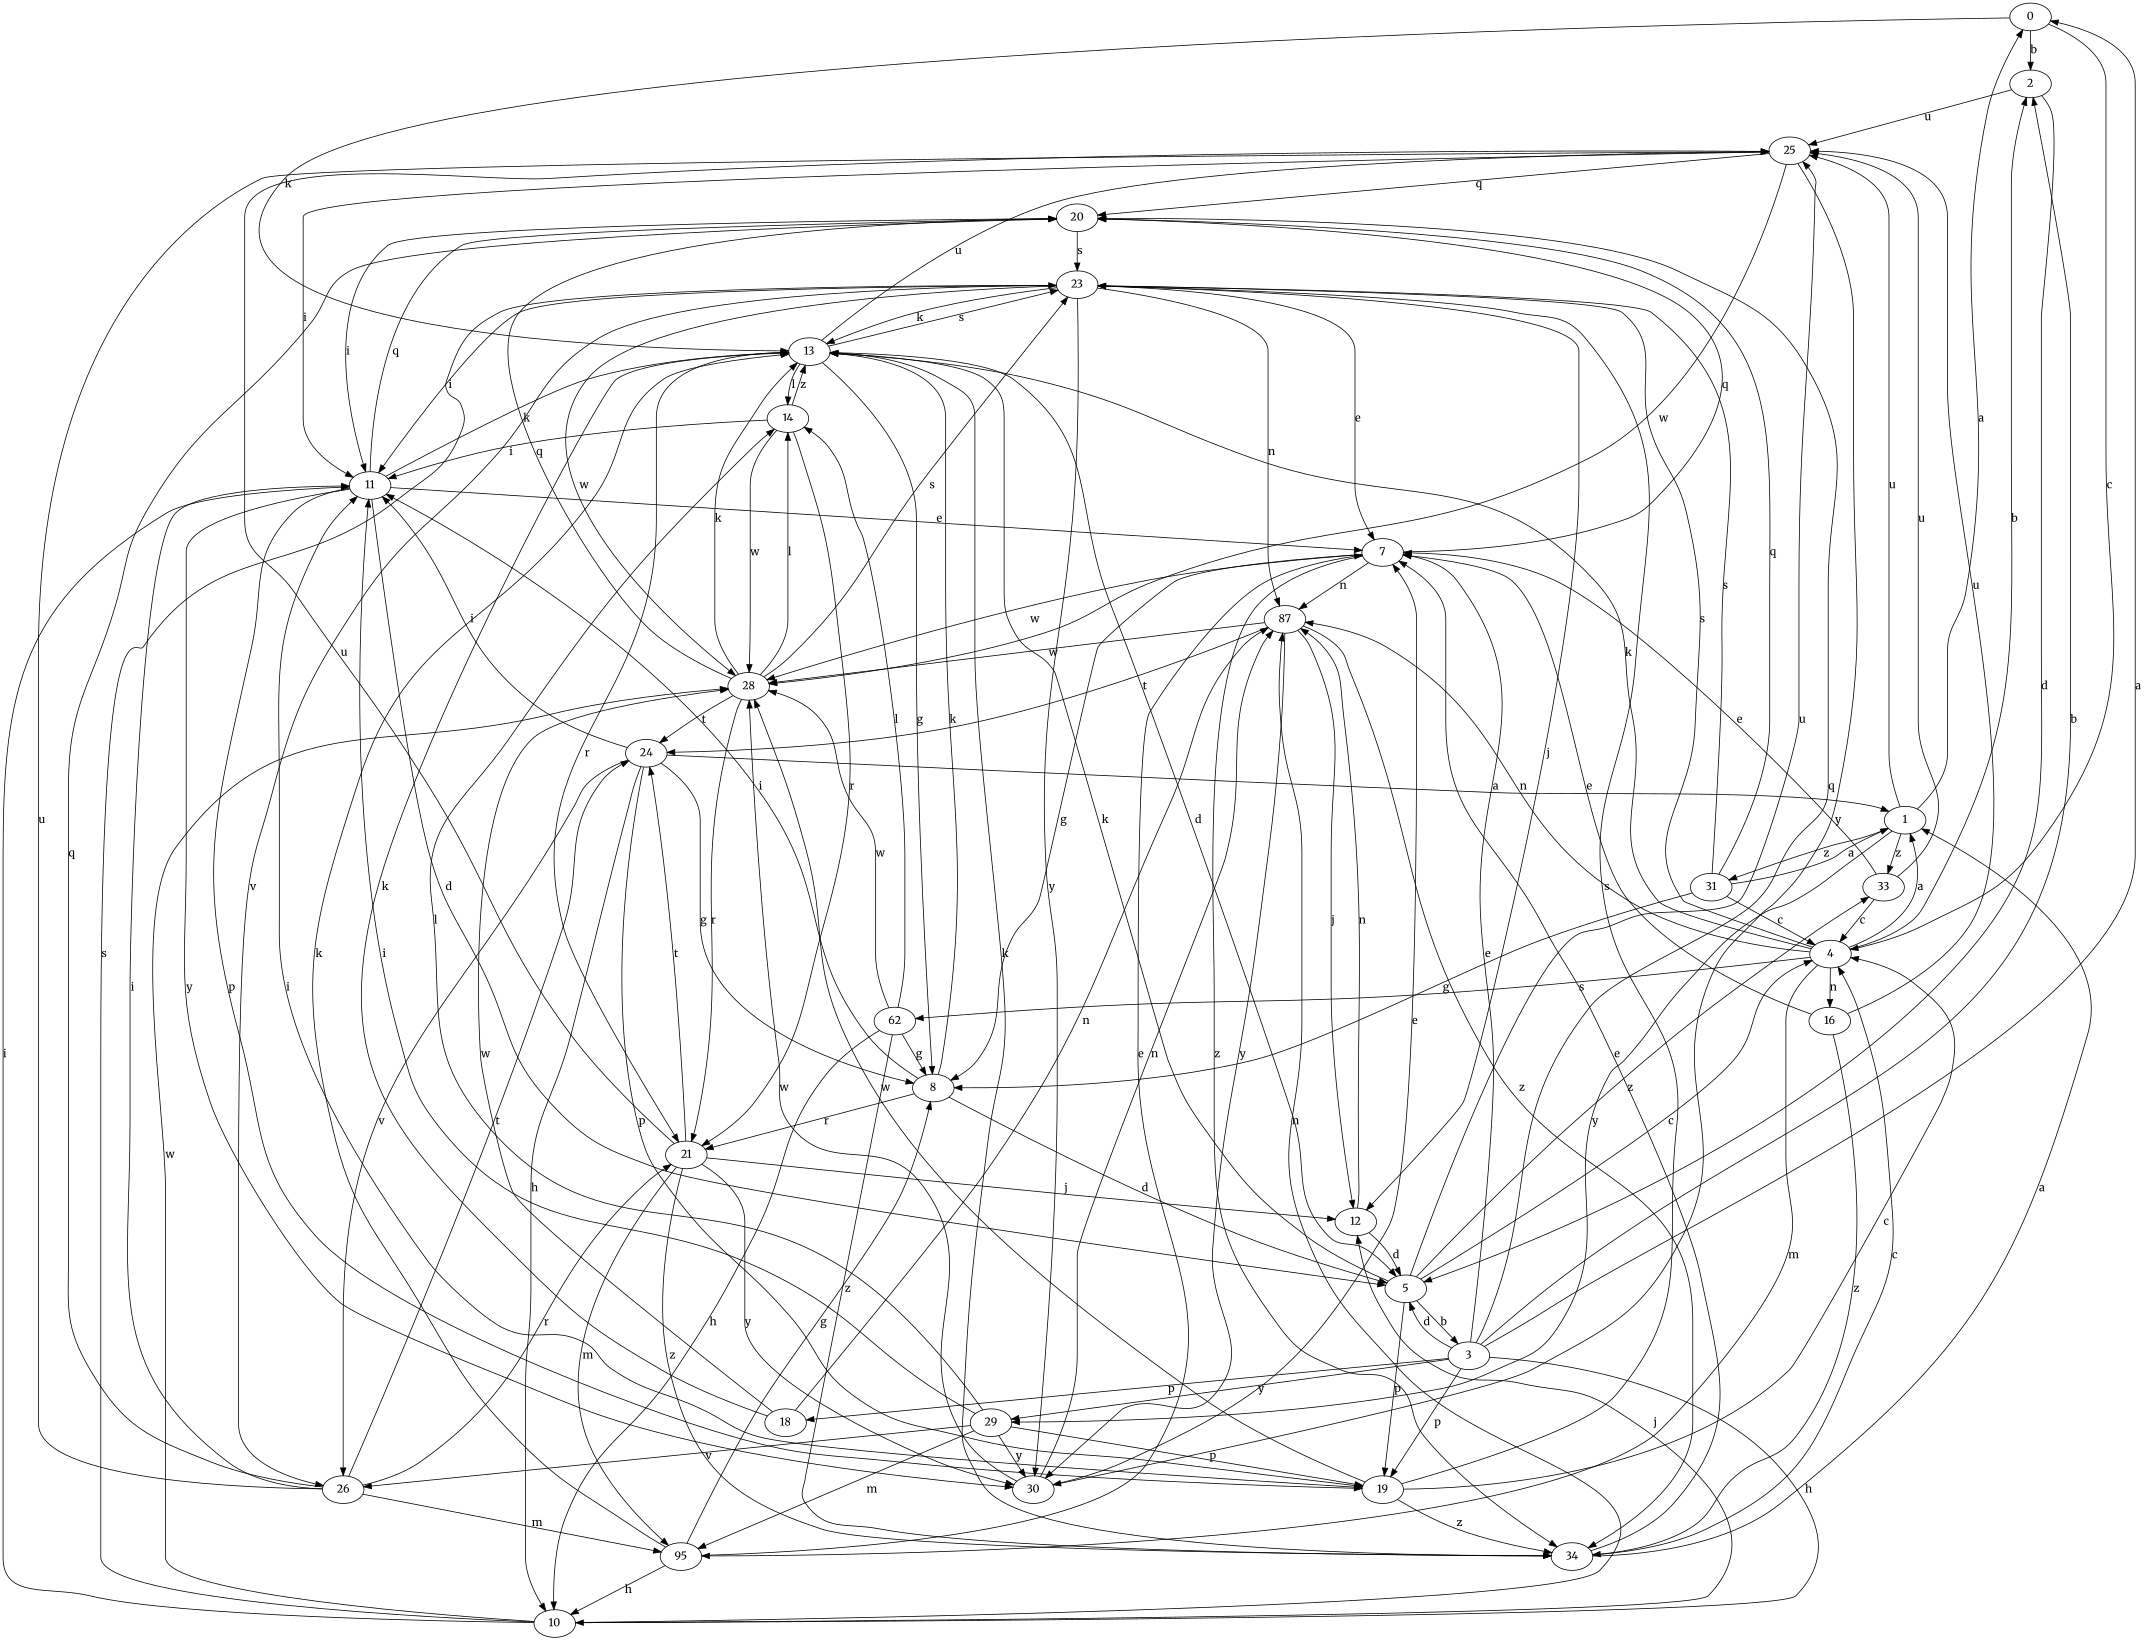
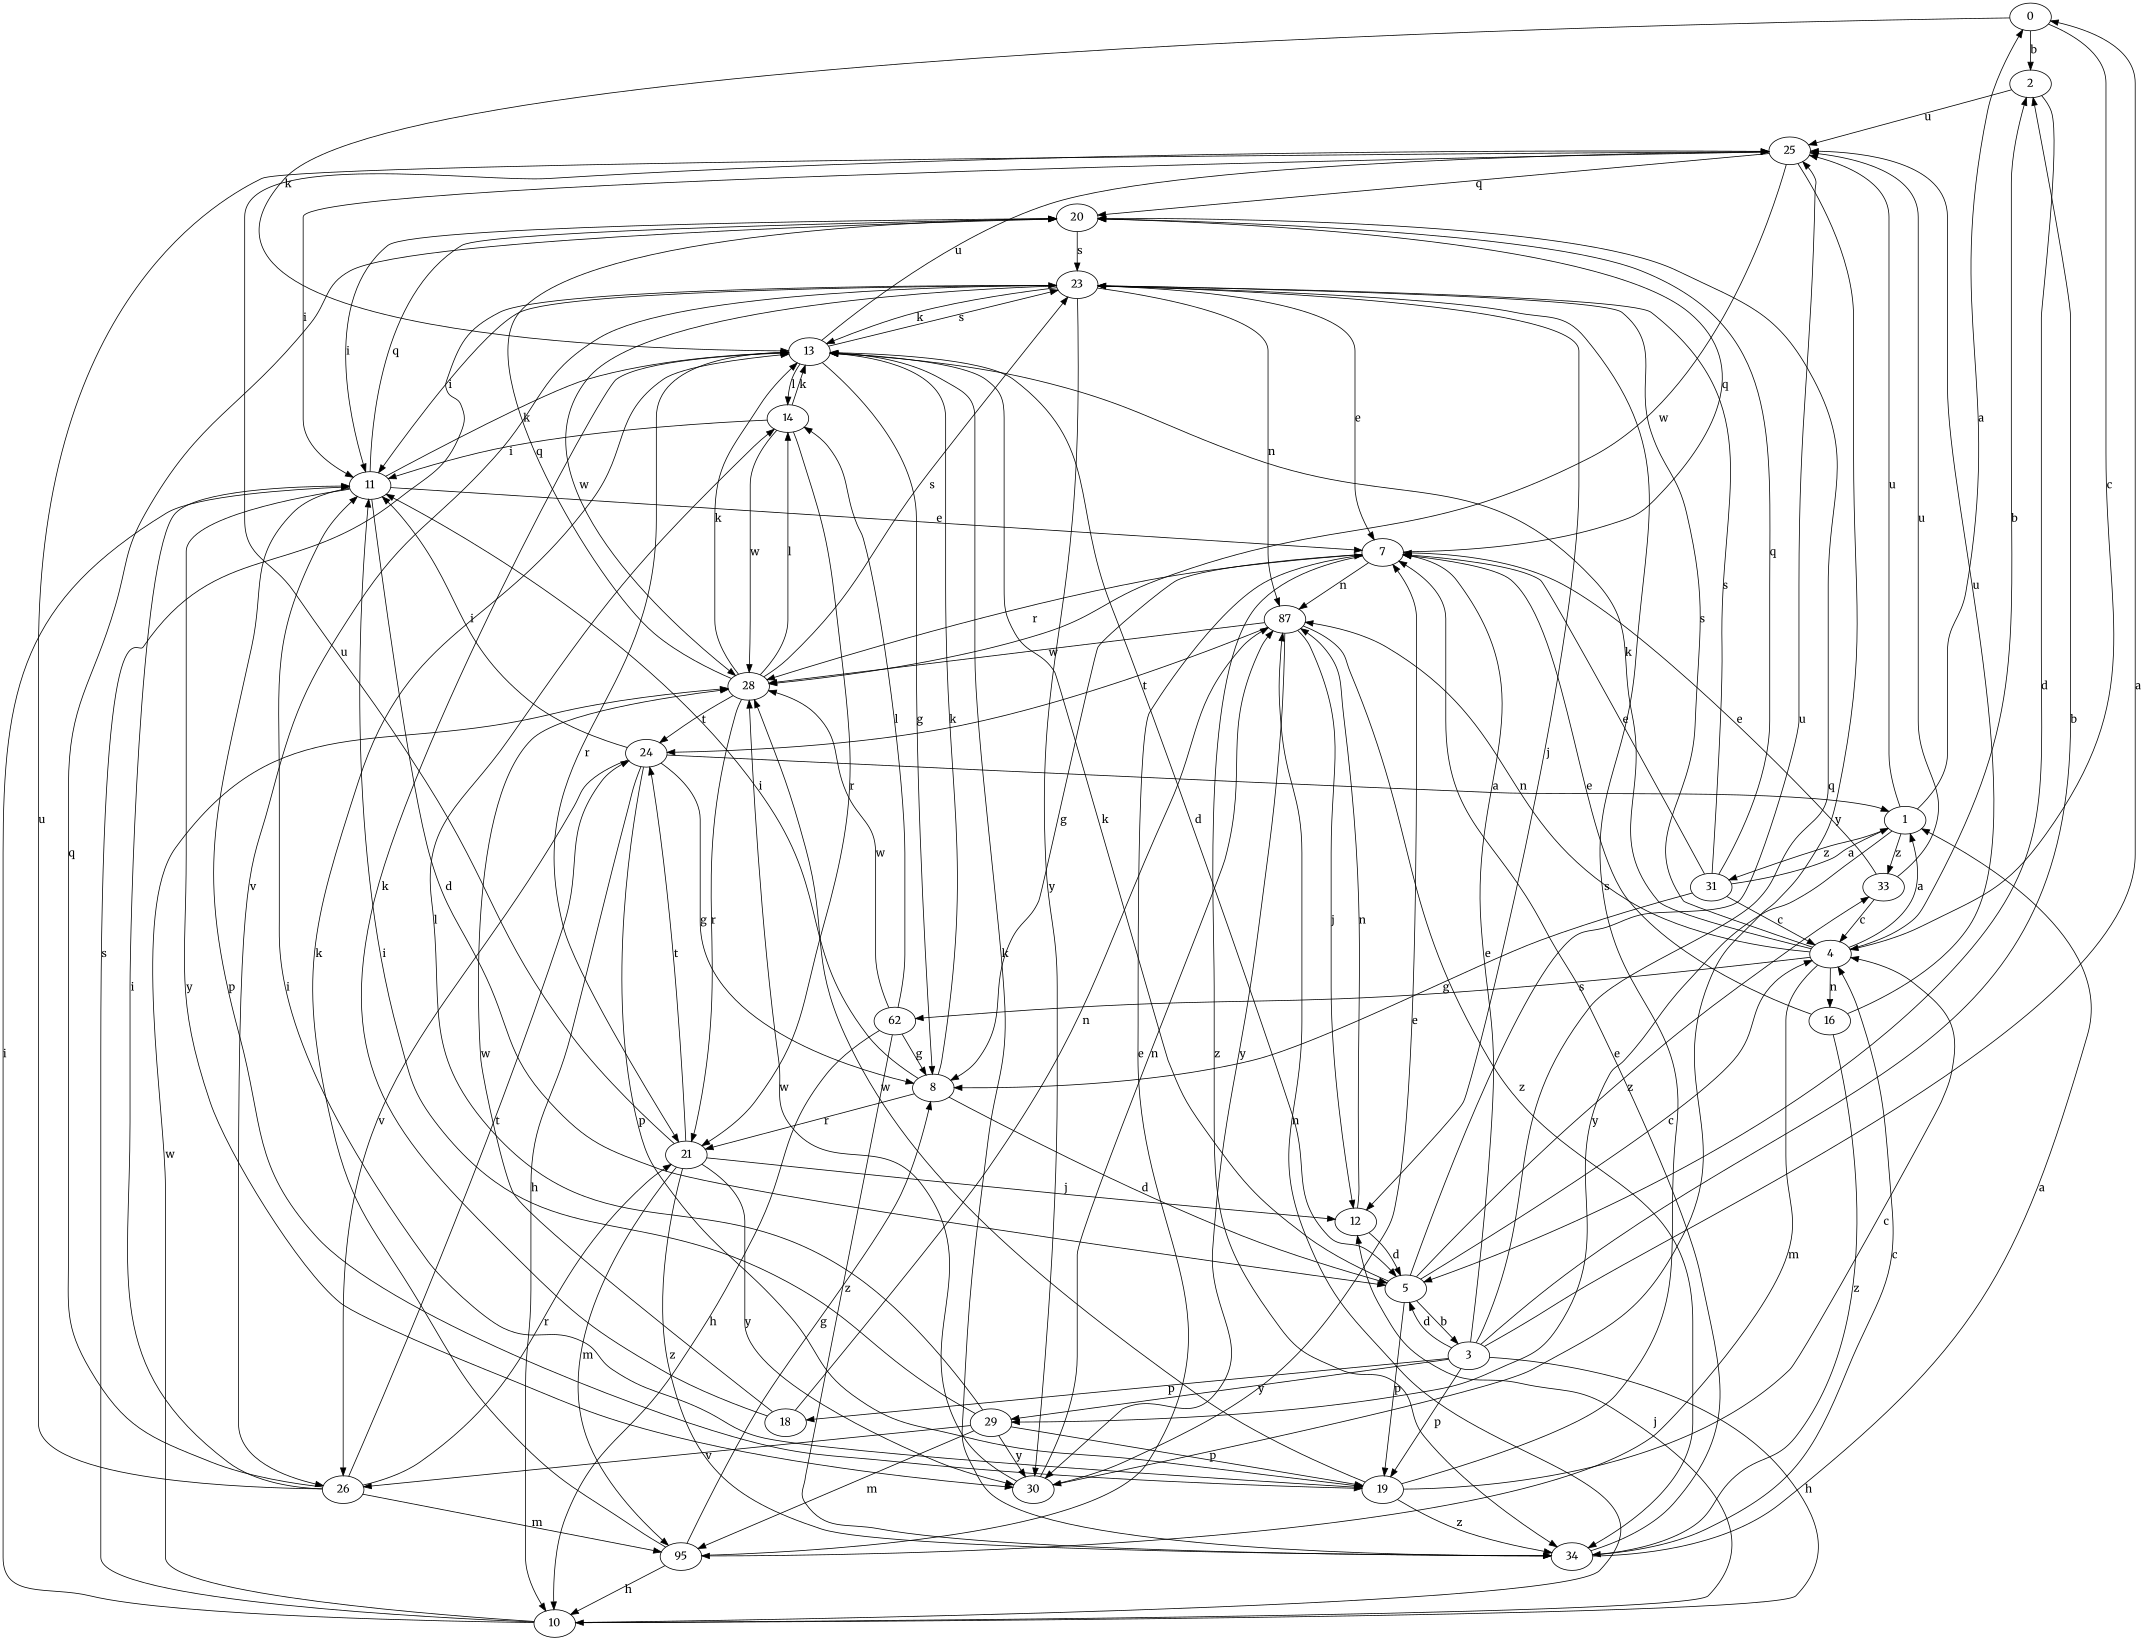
edge "14" -> "13": label "z" -> "k"
edge "7" -> "28": label "w" -> "r"
edge "31" -> "7": added, label "e"
